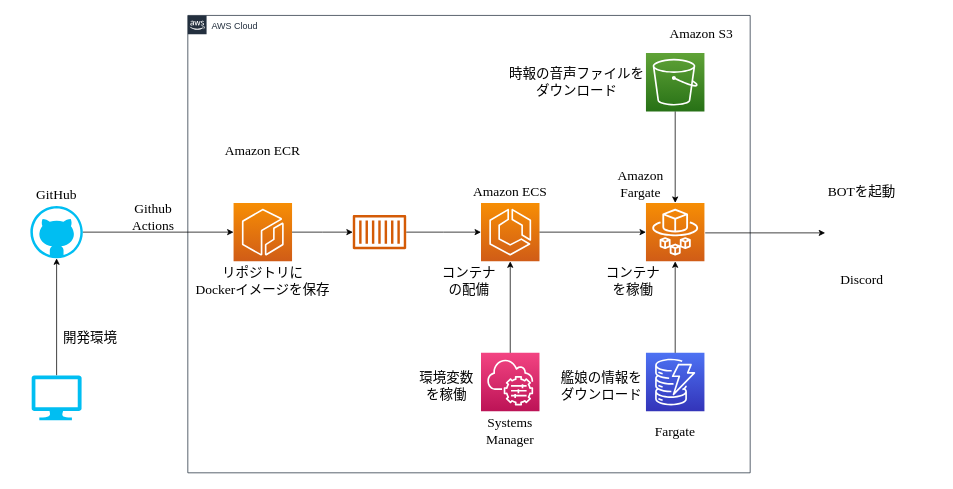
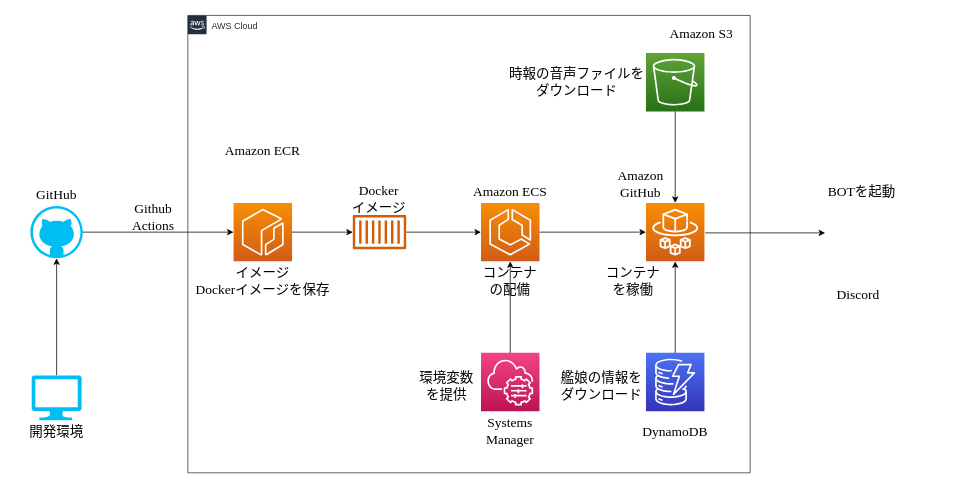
node "Amazon Fargate": label "Amazon Fargate" -> "Amazon GitHub"
node "Docker イメージ": added
node "Discord": moved (862, 280) -> (858, 295)
node "リポジトリに Dockerイメージを保存": label "リポジトリに Dockerイメージを保存" -> "イメージ Dockerイメージを保存"
node "コンテナ の配備": moved (469, 282) -> (510, 282)
node "開発環境": moved (90, 338) -> (57, 432)
node "環境変数 を稼働": label "環境変数 を稼働" -> "環境変数 を提供"
node "Fargate": label "Fargate" -> "DynamoDB"
